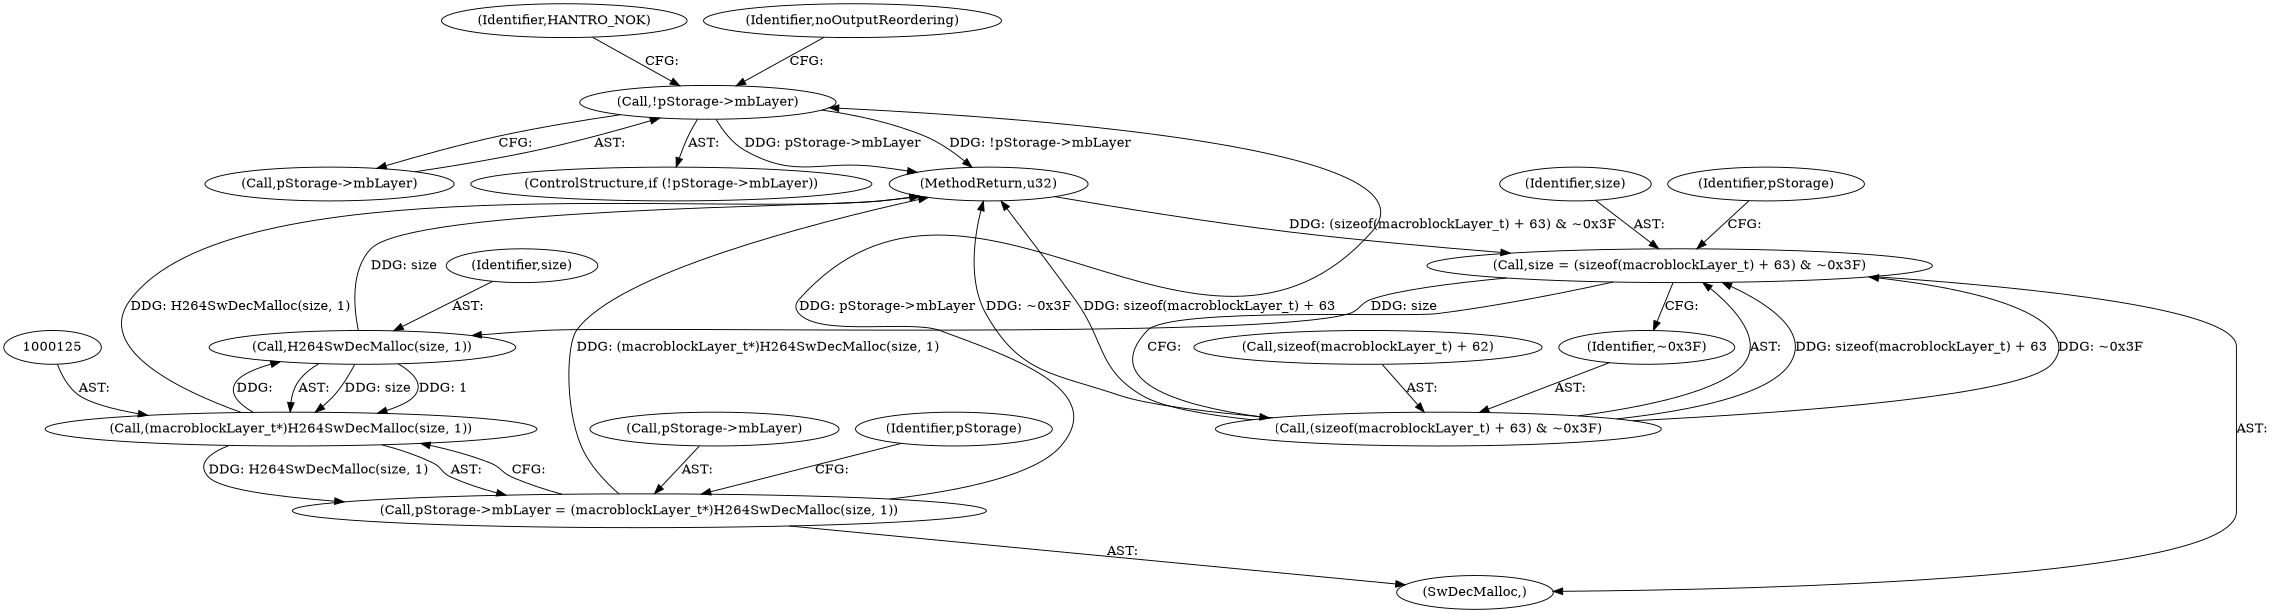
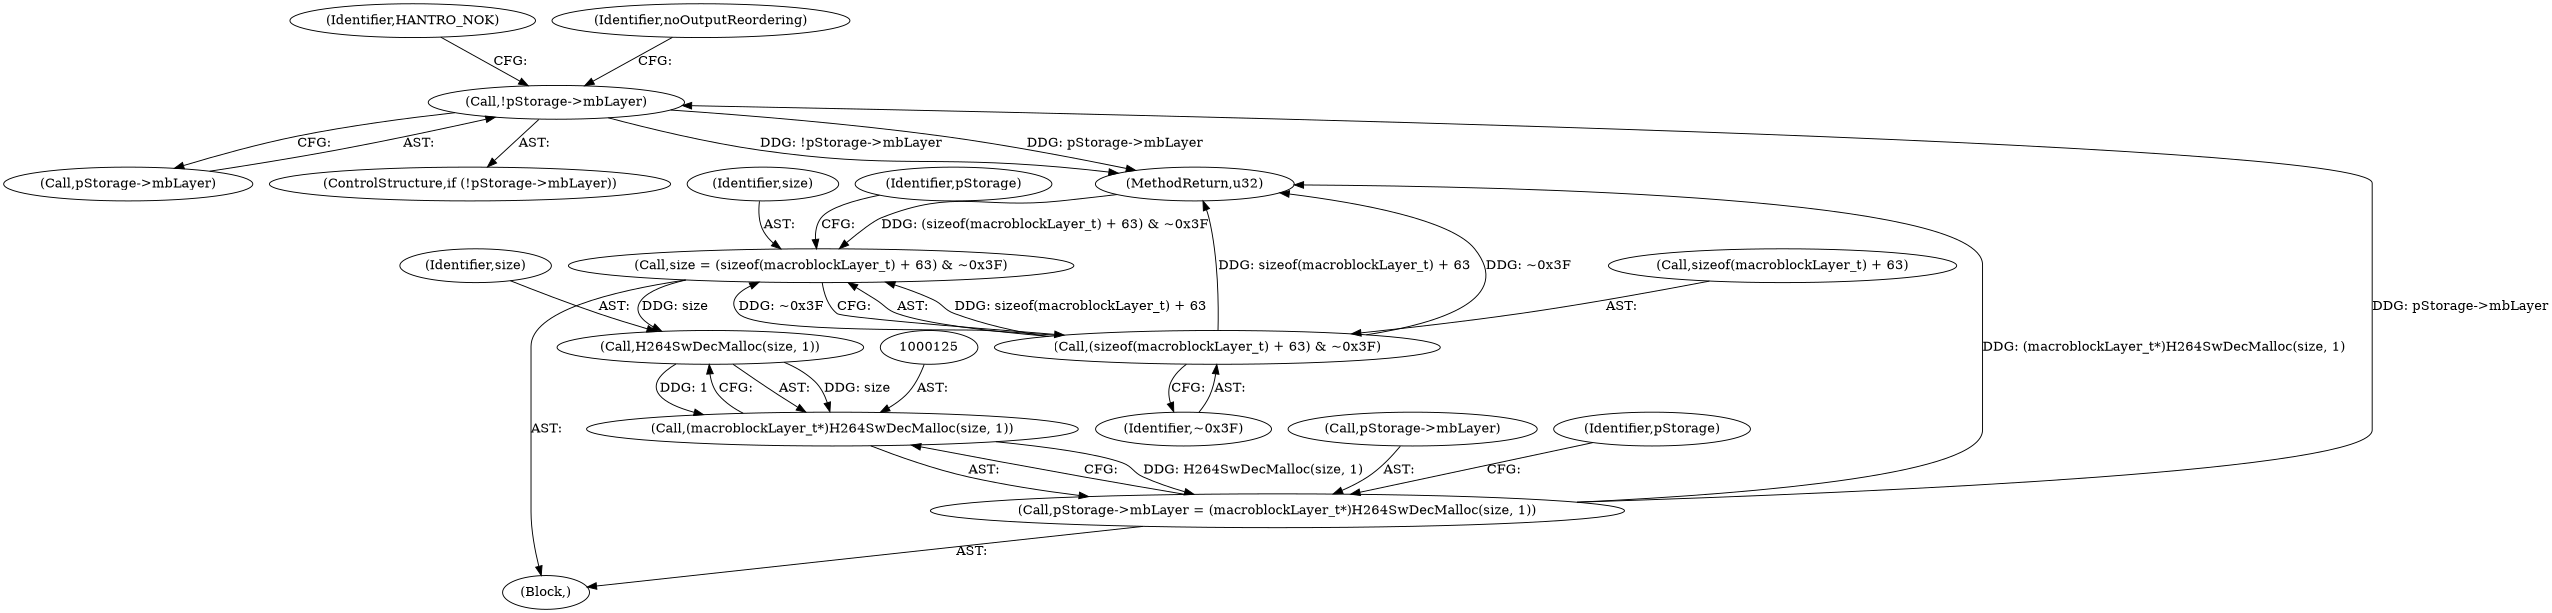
edge "(Call,(macroblockLayer_t*)H264SwDecMalloc(size, 1))" -> "(MethodReturn,u32)": removed, label "DDG: H264SwDecMalloc(size, 1)"
edge "(Call,H264SwDecMalloc(size, 1))" -> "(MethodReturn,u32)": removed, label "DDG: size"
edge "(Call,size = (sizeof(macroblockLayer_t) + 63) & ~0x3F)" -> "(Identifier,~0x3F)": now "(Call,(sizeof(macroblockLayer_t) + 63) & ~0x3F)" -> "(Identifier,~0x3F)"
node "(Call,sizeof(macroblockLayer_t) + 62)": label "(Call,sizeof(macroblockLayer_t) + 62)" -> "(Call,sizeof(macroblockLayer_t) + 63)"
edge "(Call,(macroblockLayer_t*)H264SwDecMalloc(size, 1))" -> "(Call,H264SwDecMalloc(size, 1))": label "DDG: " -> "CFG: "
node "(SwDecMalloc,)": label "(SwDecMalloc,)" -> "(Block,)"
